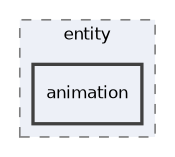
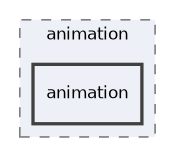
cluster "entity": label "entity" -> "animation"
